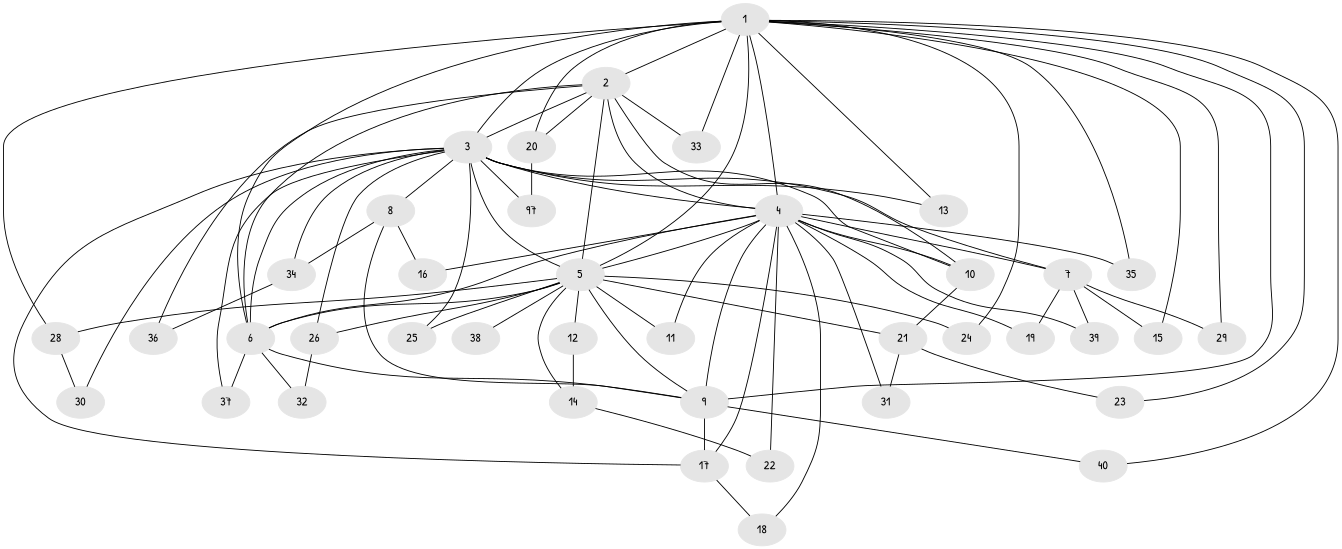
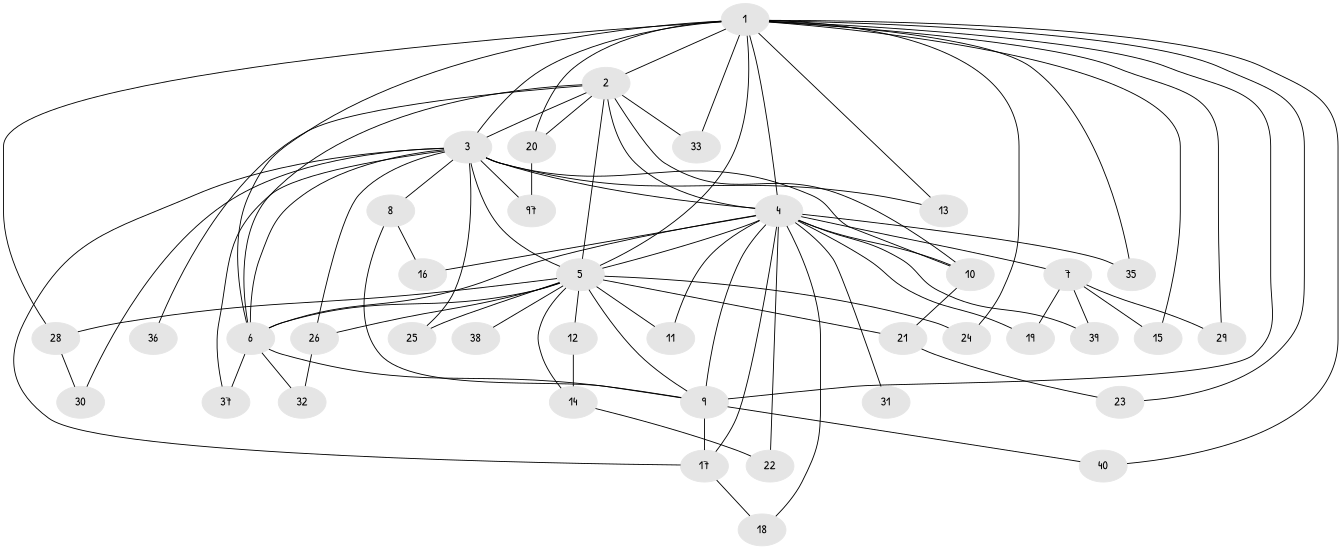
edge "3" -- "7": removed
node "34": removed
edge "21" -- "31": removed
